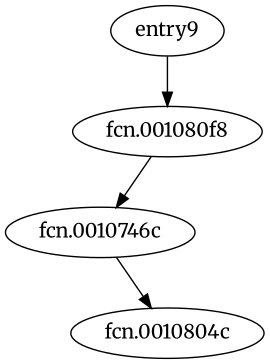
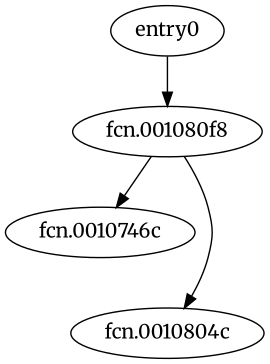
node "entry9": label "entry9" -> "entry0"
edge "fcn.0010746c" -> "fcn.0010804c": now "fcn.001080f8" -> "fcn.0010804c"
